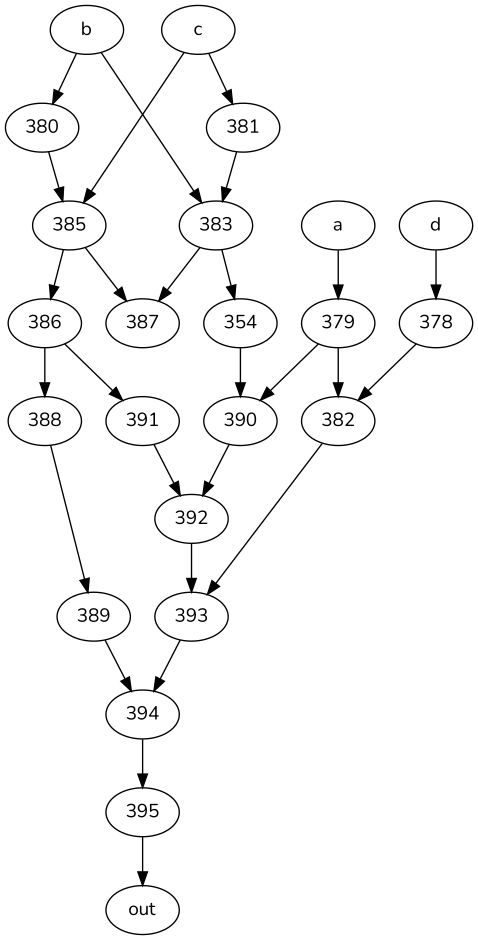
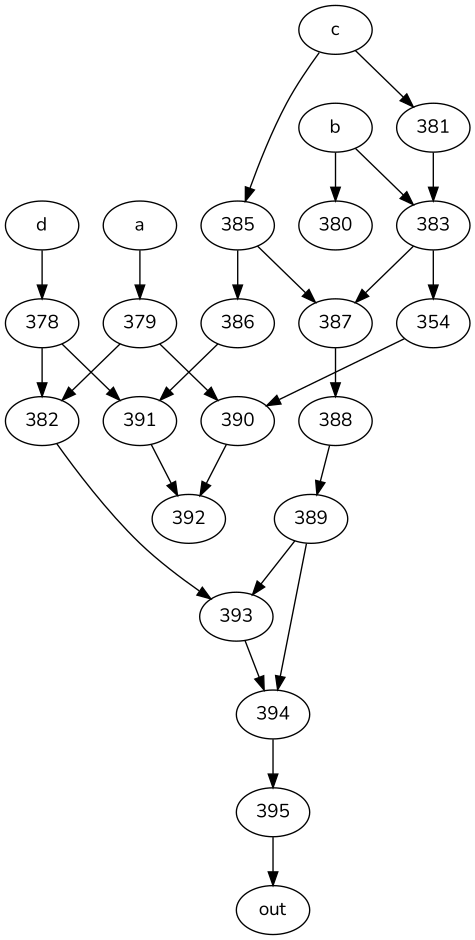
edge "380" -> "385": removed
edge "386" -> "388": now "387" -> "388"
edge "378" -> "391": added
edge "392" -> "393": now "389" -> "393"
